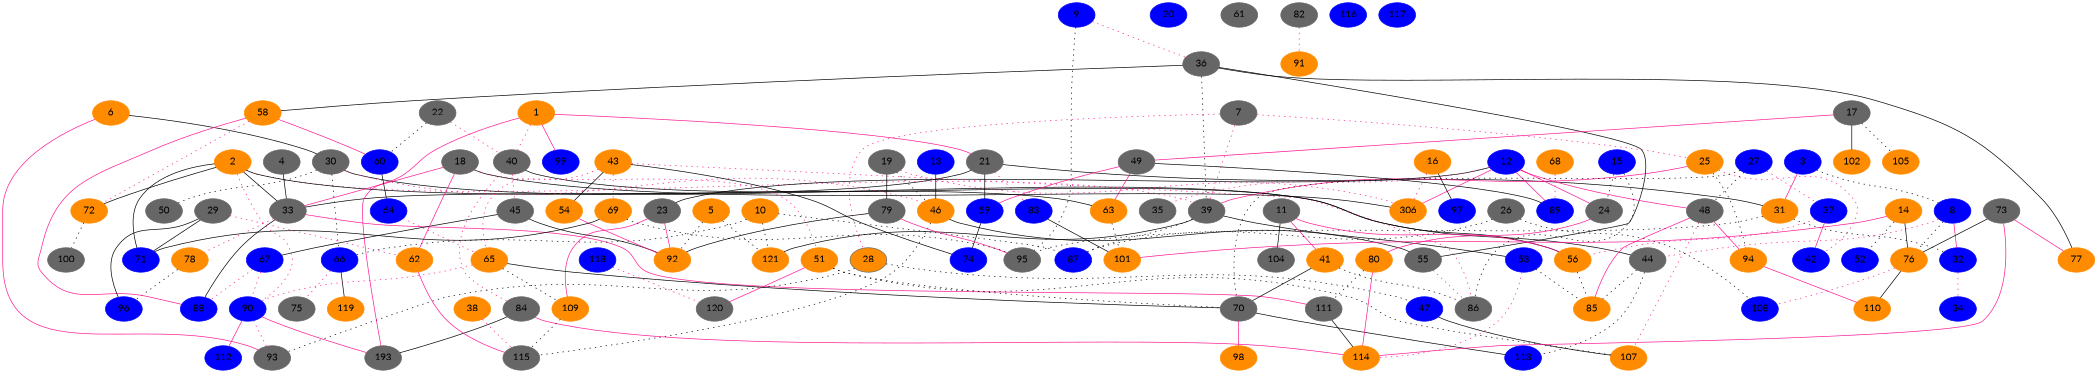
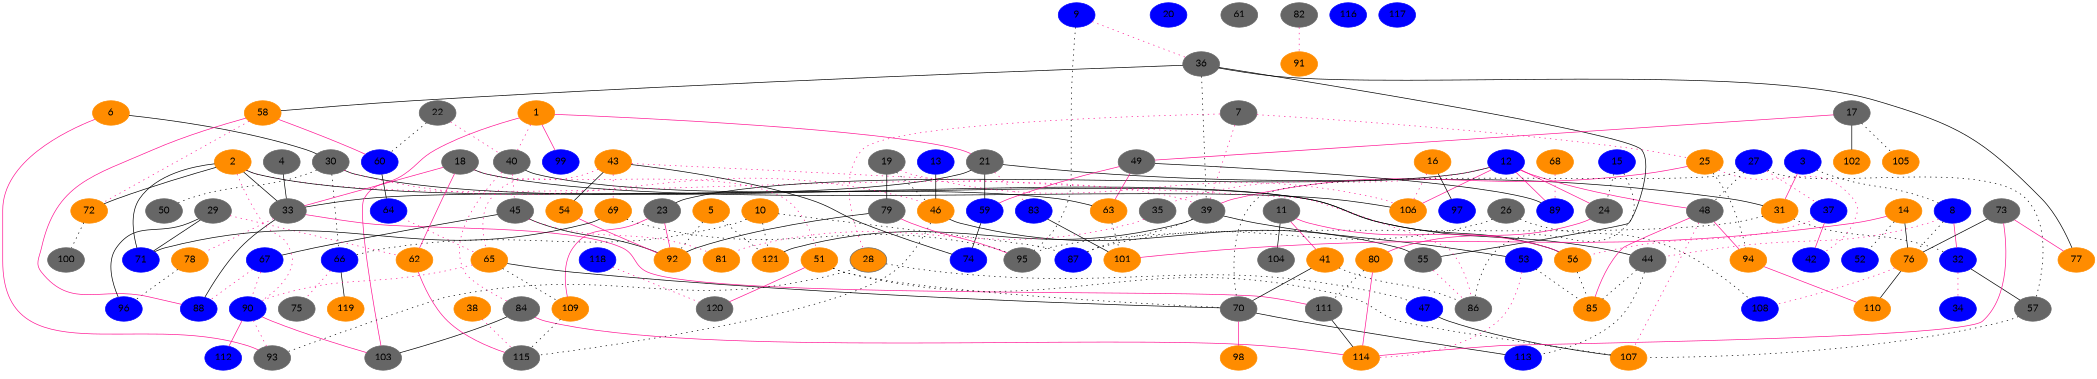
node "306": label "306" -> "106"
node "81": added
node "57": added
node "193": label "193" -> "103"
